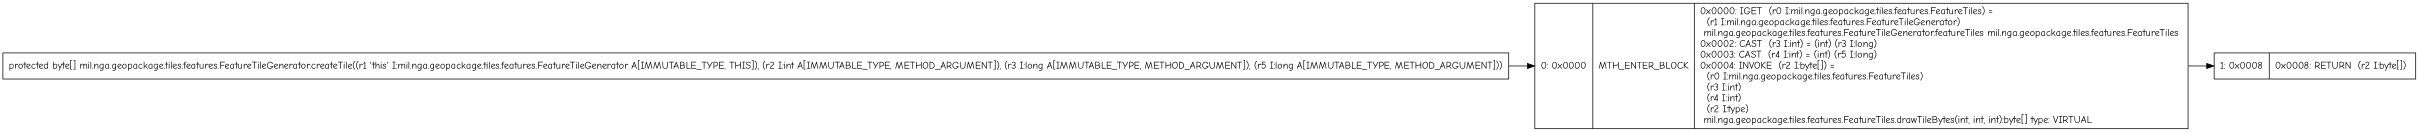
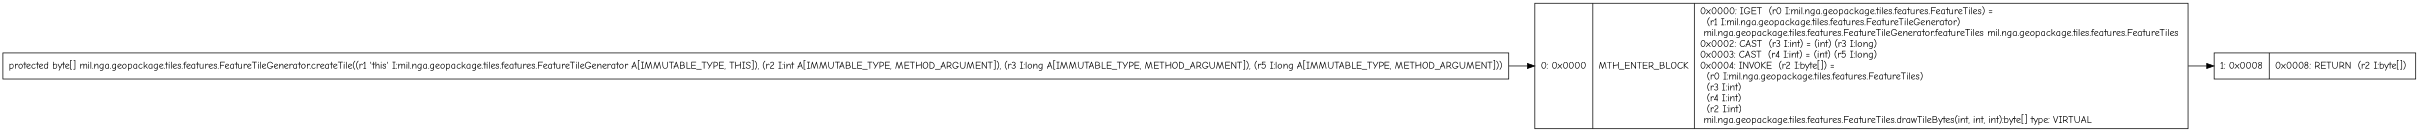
node "0: 0x0000": text "(r2 I:type)" -> "(r2 I:int)"
